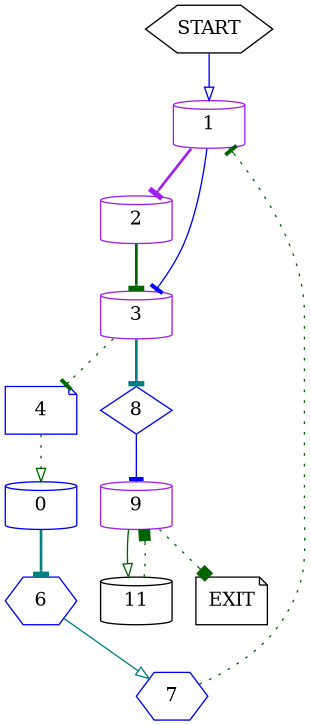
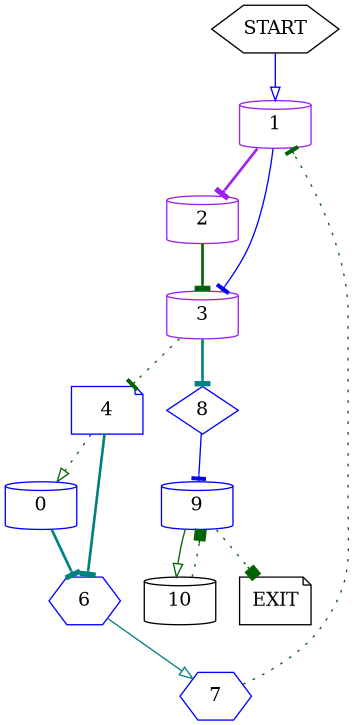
edge "4" -> "6": added
node "9": color purple -> blue
node "11": label "11" -> "10"
